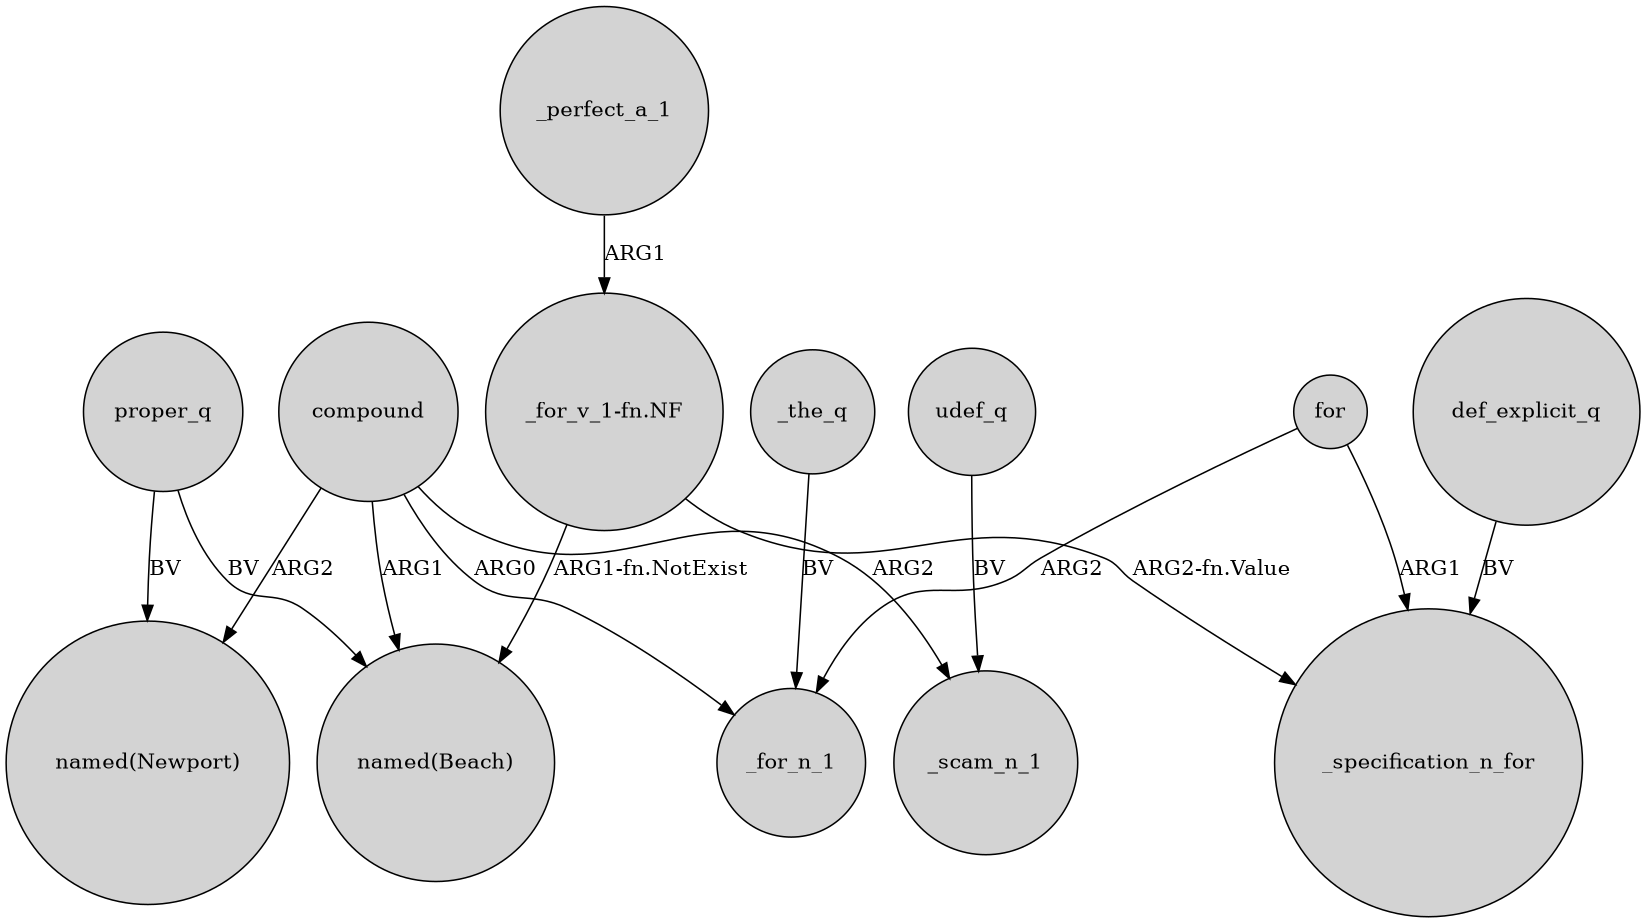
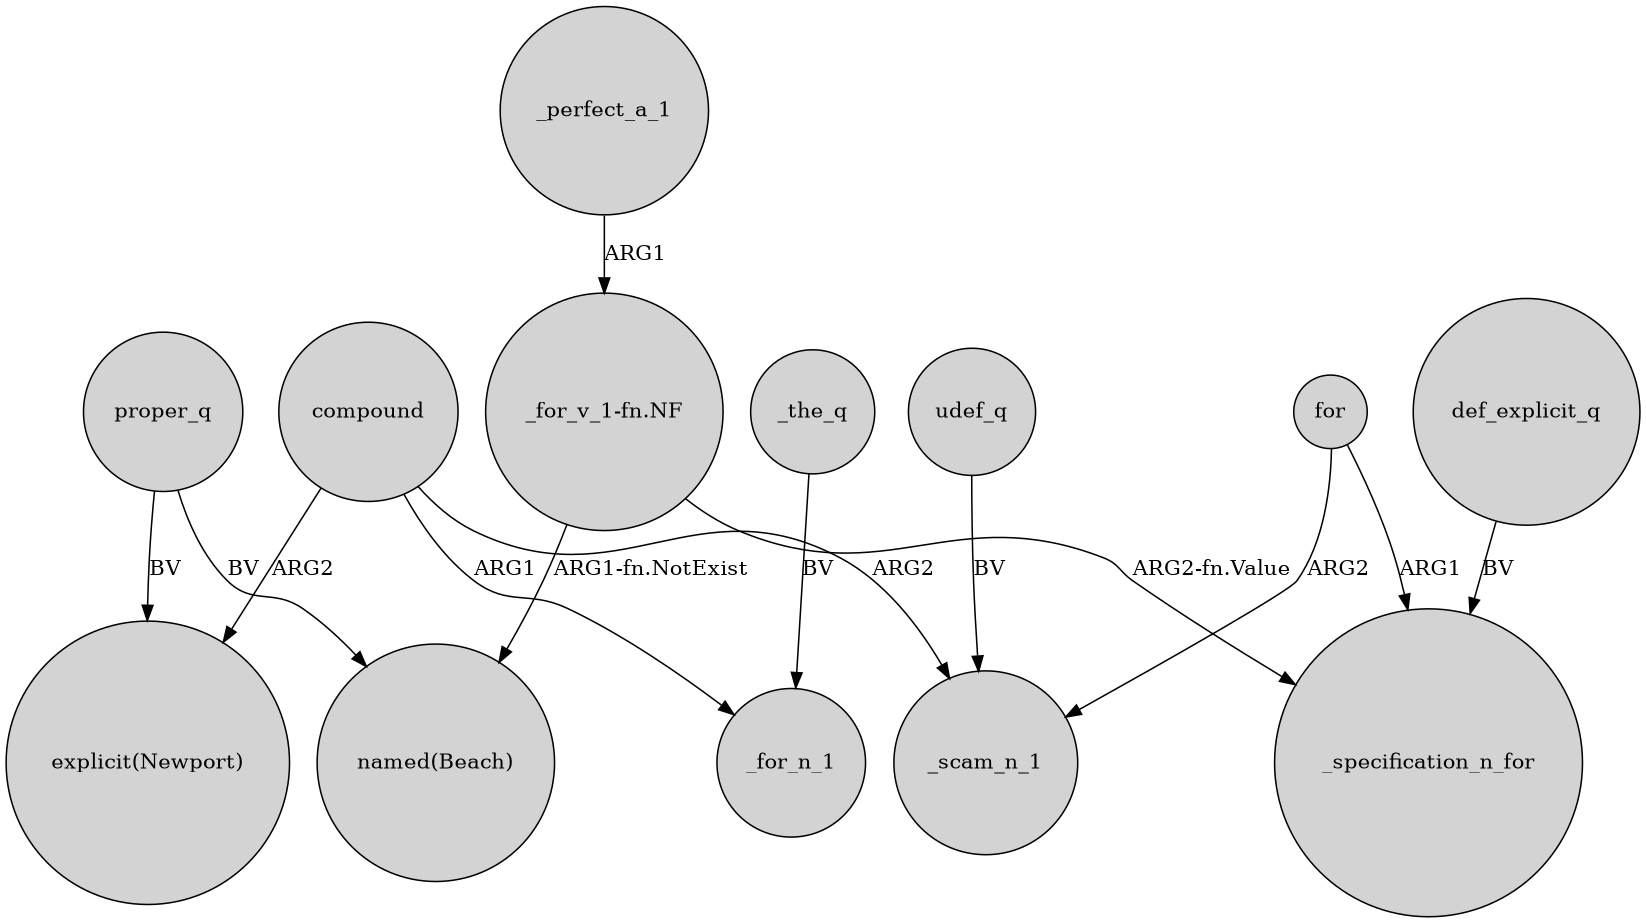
edge "for" -> "_for_n_1": now "for" -> "_scam_n_1"
edge "compound" -> "named(Beach)": removed, label "ARG1"
edge "compound" -> "_for_n_1": label "ARG0" -> "ARG1"
node "named(Newport)": label "named(Newport)" -> "explicit(Newport)"
